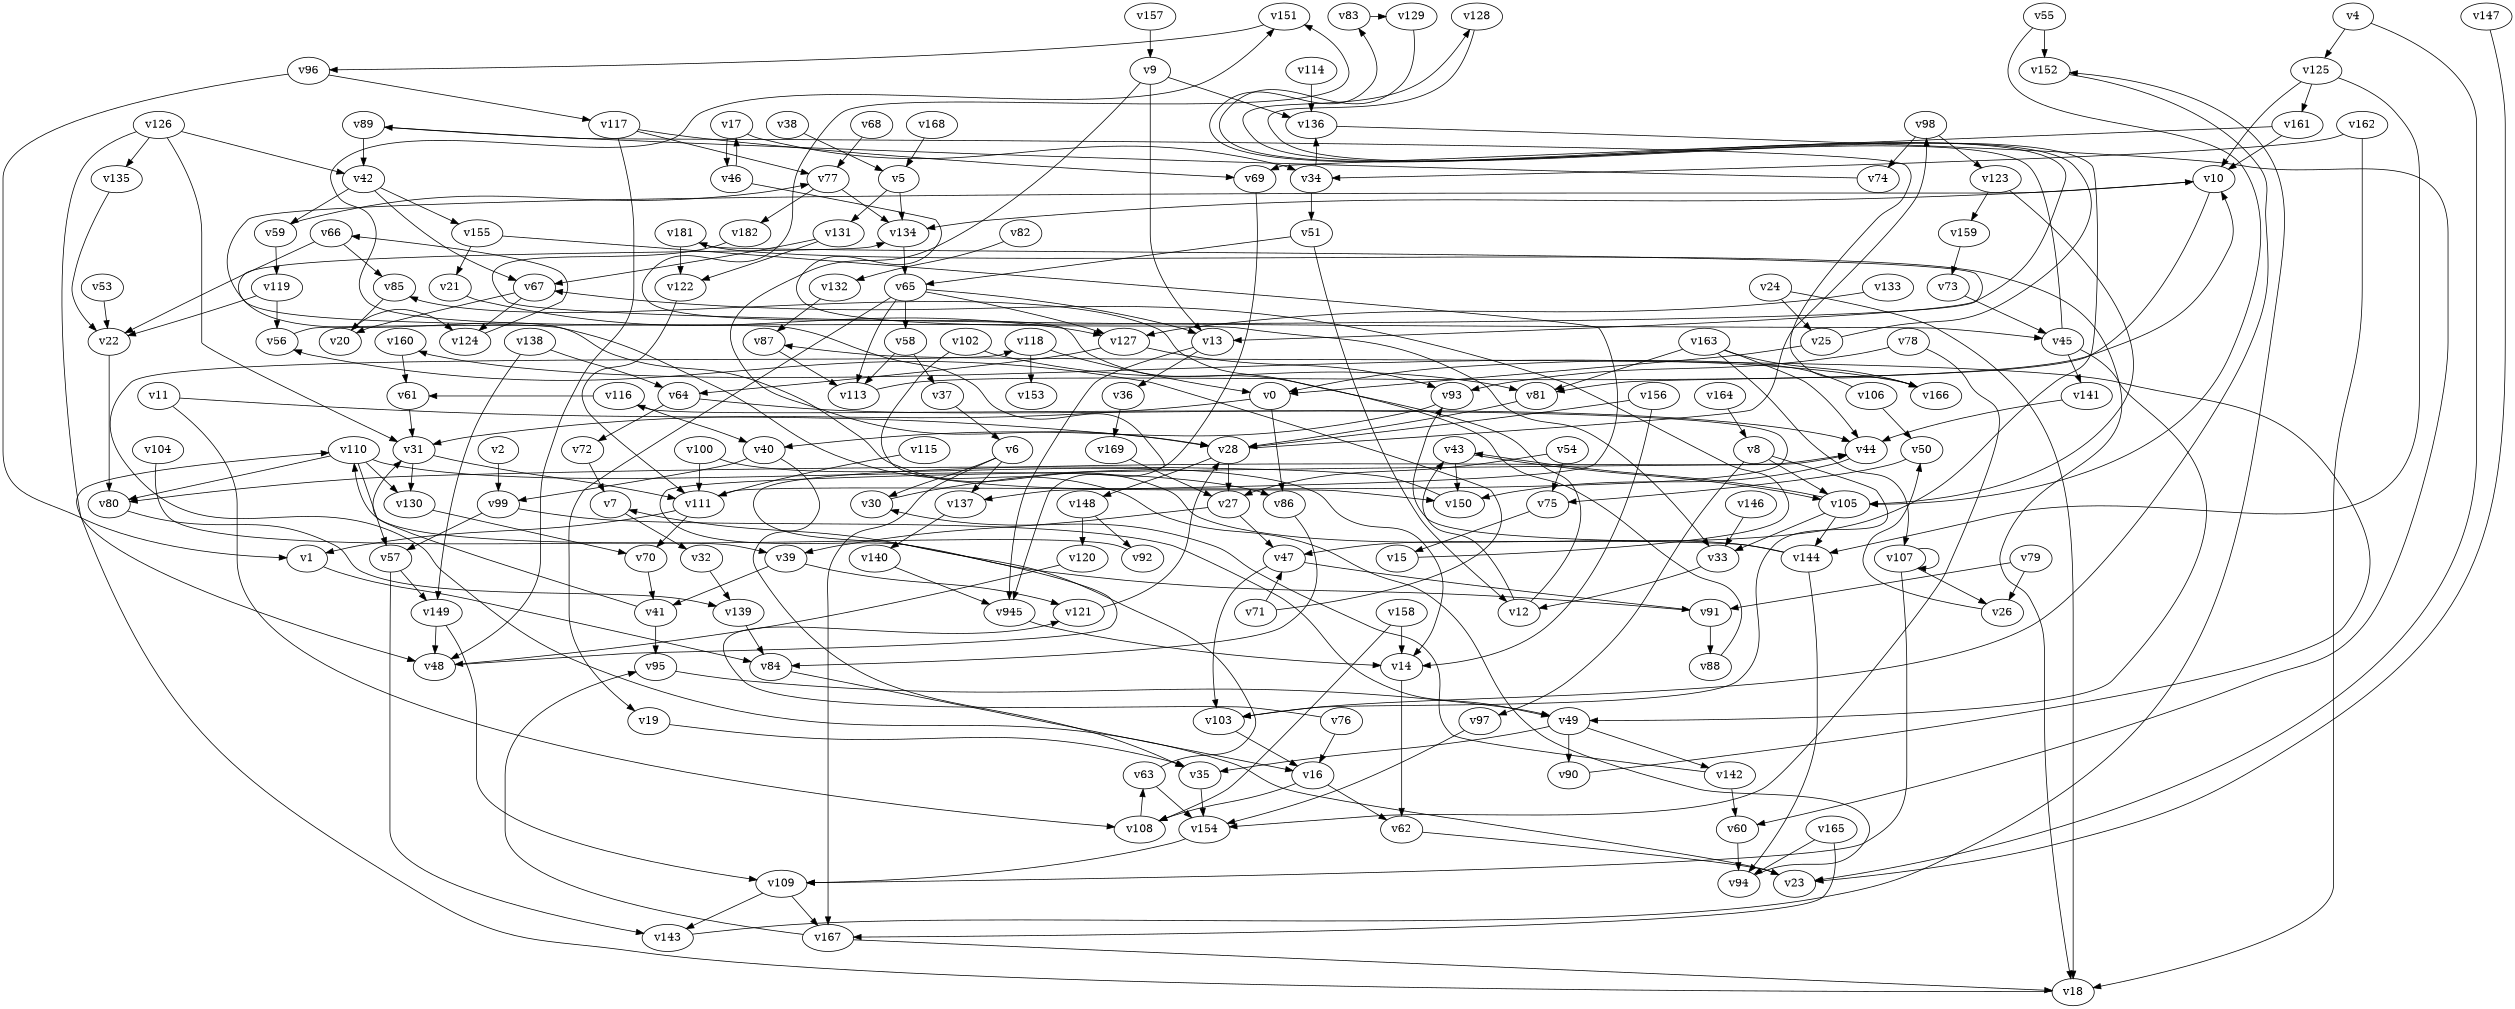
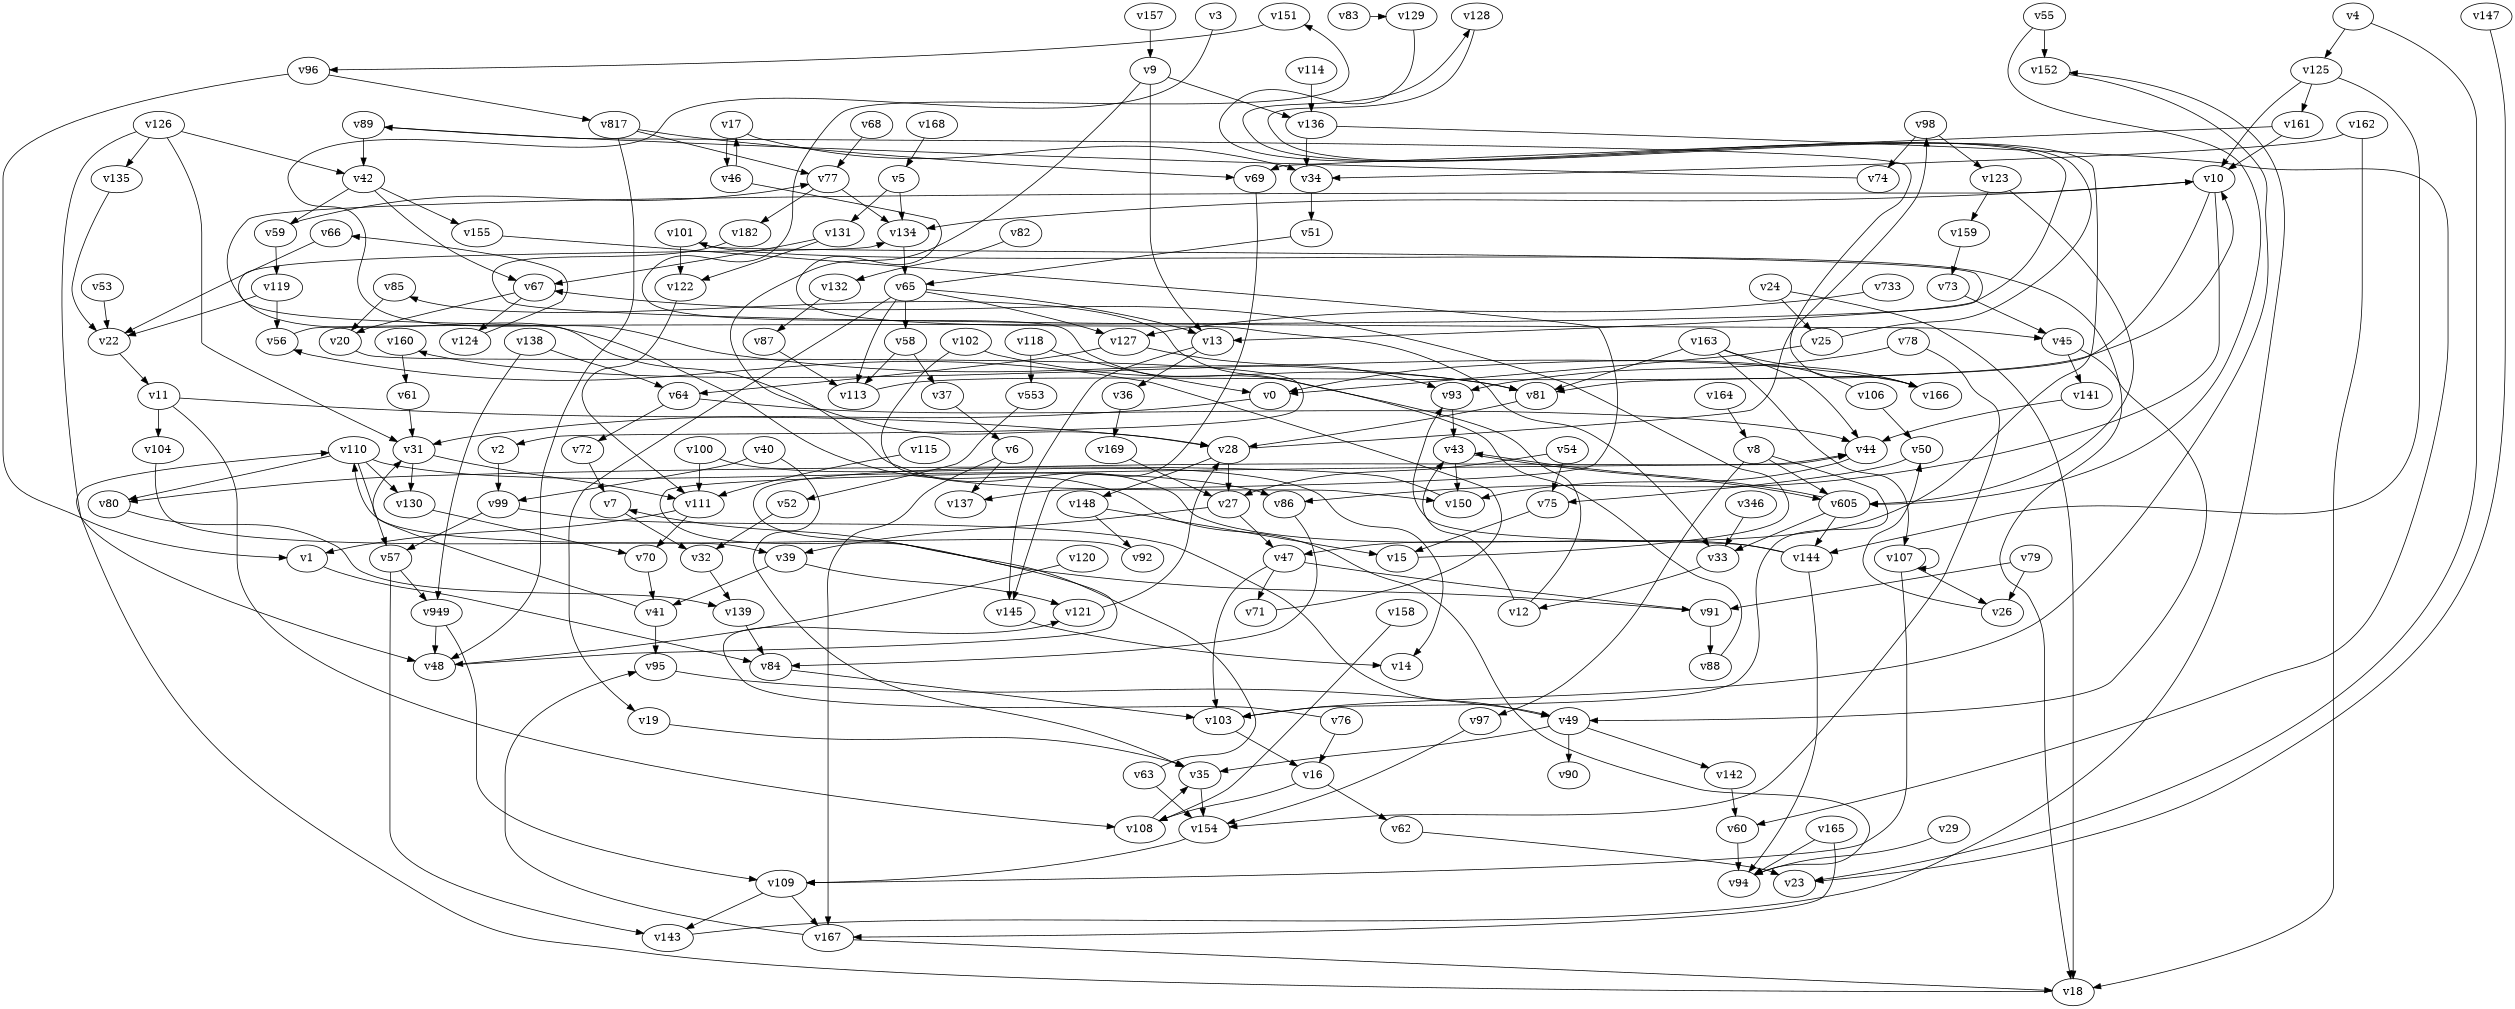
node "v3": added
node "v117": label "v117" -> "v817"
node "v38": removed
edge "v34" -> "v136": reversed
edge "v45" -> "v83": removed
node "v181": label "v181" -> "v101"
edge "v66" -> "v85": removed
node "v21": removed
node "v133": label "v133" -> "v733"
edge "v20" -> "v124": now "v20" -> "v2"
edge "v90" -> "v87": removed
node "v116": removed
node "v153": label "v153" -> "v553"
node "v156": removed
edge "v51" -> "v12": removed
edge "v22" -> "v80": now "v22" -> "v11"
edge "v11" -> "v104": added
edge "v93" -> "v40": now "v93" -> "v43"
edge "v0" -> "v86": now "v10" -> "v86"
node "v52": added
node "v30": removed
node "v146": label "v146" -> "v346"
node "v105": label "v105" -> "v605"
edge "v148" -> "v120": now "v148" -> "v15"
node "v140": removed
edge "v71" -> "v47": reversed
node "v149": label "v149" -> "v949"
node "v945": label "v945" -> "v145"
edge "v158" -> "v14": removed
edge "v23" -> "v118": removed
edge "v84" -> "v16": now "v84" -> "v103"
edge "v14" -> "v62": removed
edge "v108" -> "v63": now "v108" -> "v35"
node "v29": added
